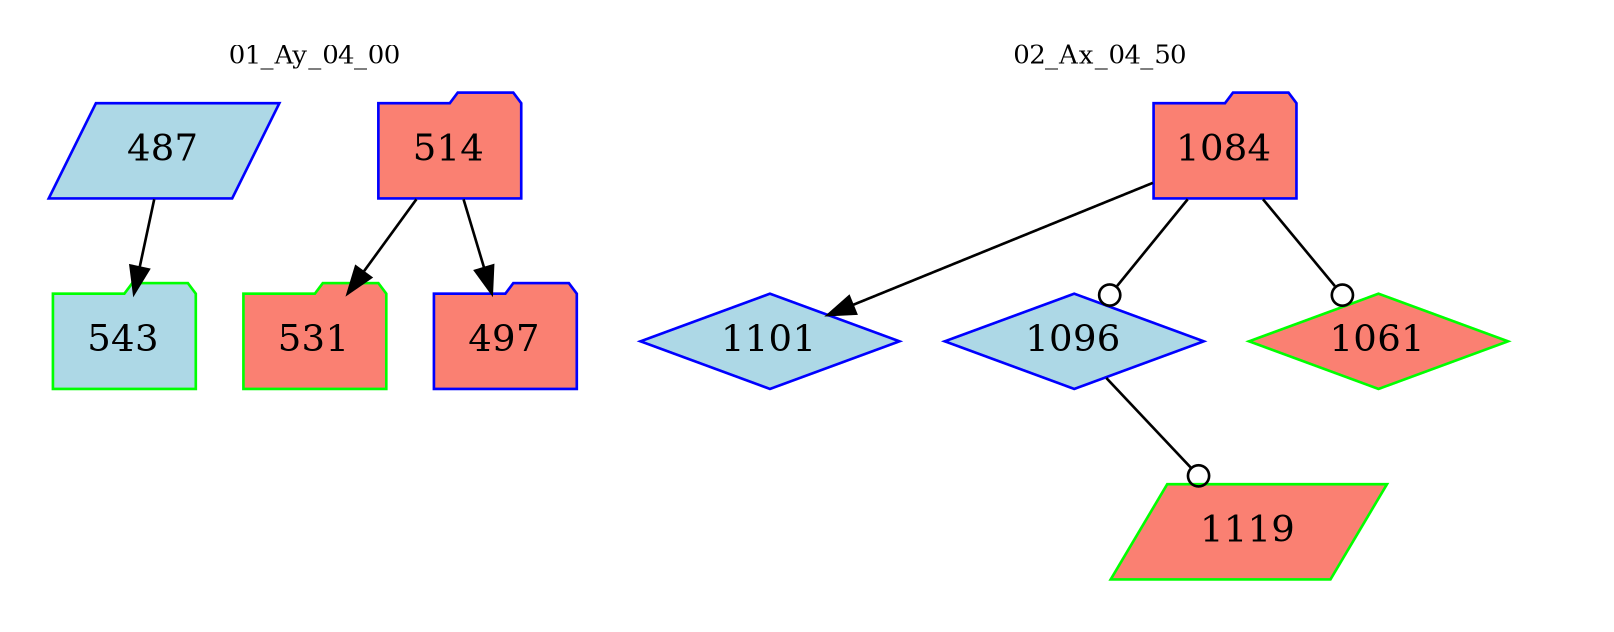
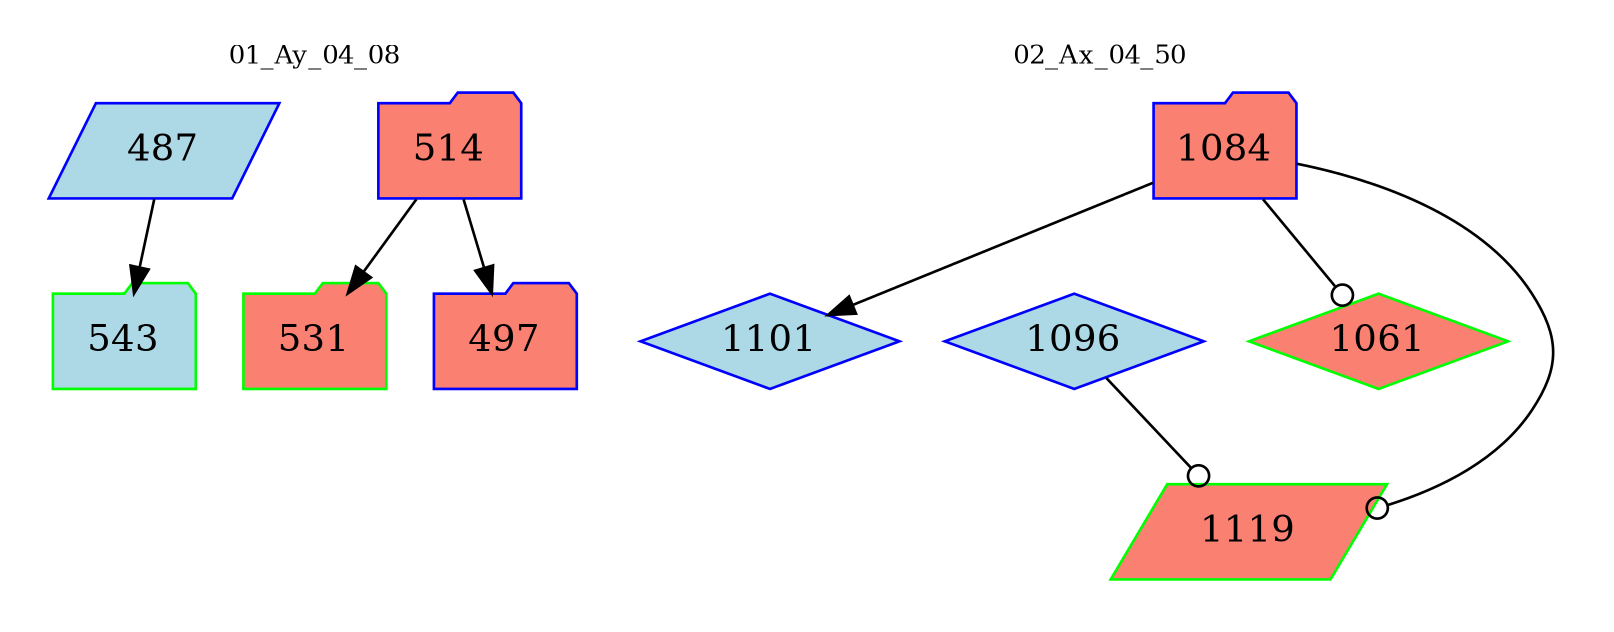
cluster "01_Ay_04_00": label "01_Ay_04_00" -> "01_Ay_04_08"
edge "1084" -> "1096": now "1084" -> "1119"
